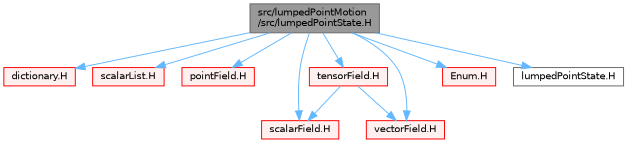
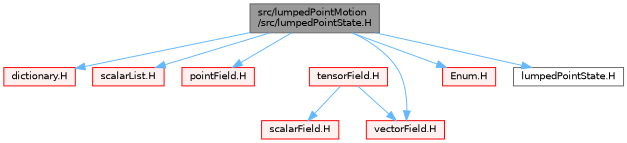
edge "src/lumpedPointMotion /src/lumpedPointState.H" -> "tensorField.H": removed
edge "src/lumpedPointMotion /src/lumpedPointState.H" -> "scalarField.H": removed
